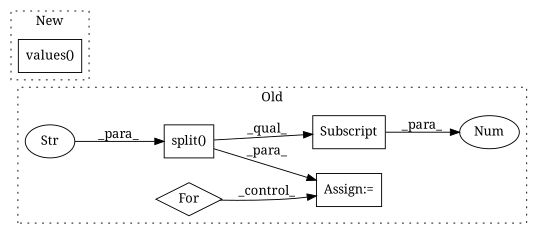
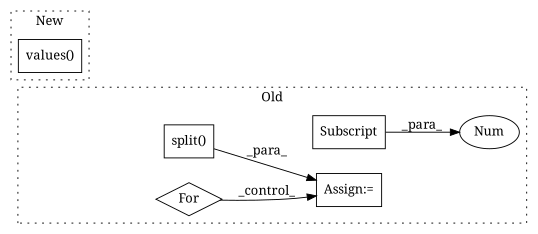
edge "split()" -> "Subscript": removed, label "_qual_"
node "Str": removed
